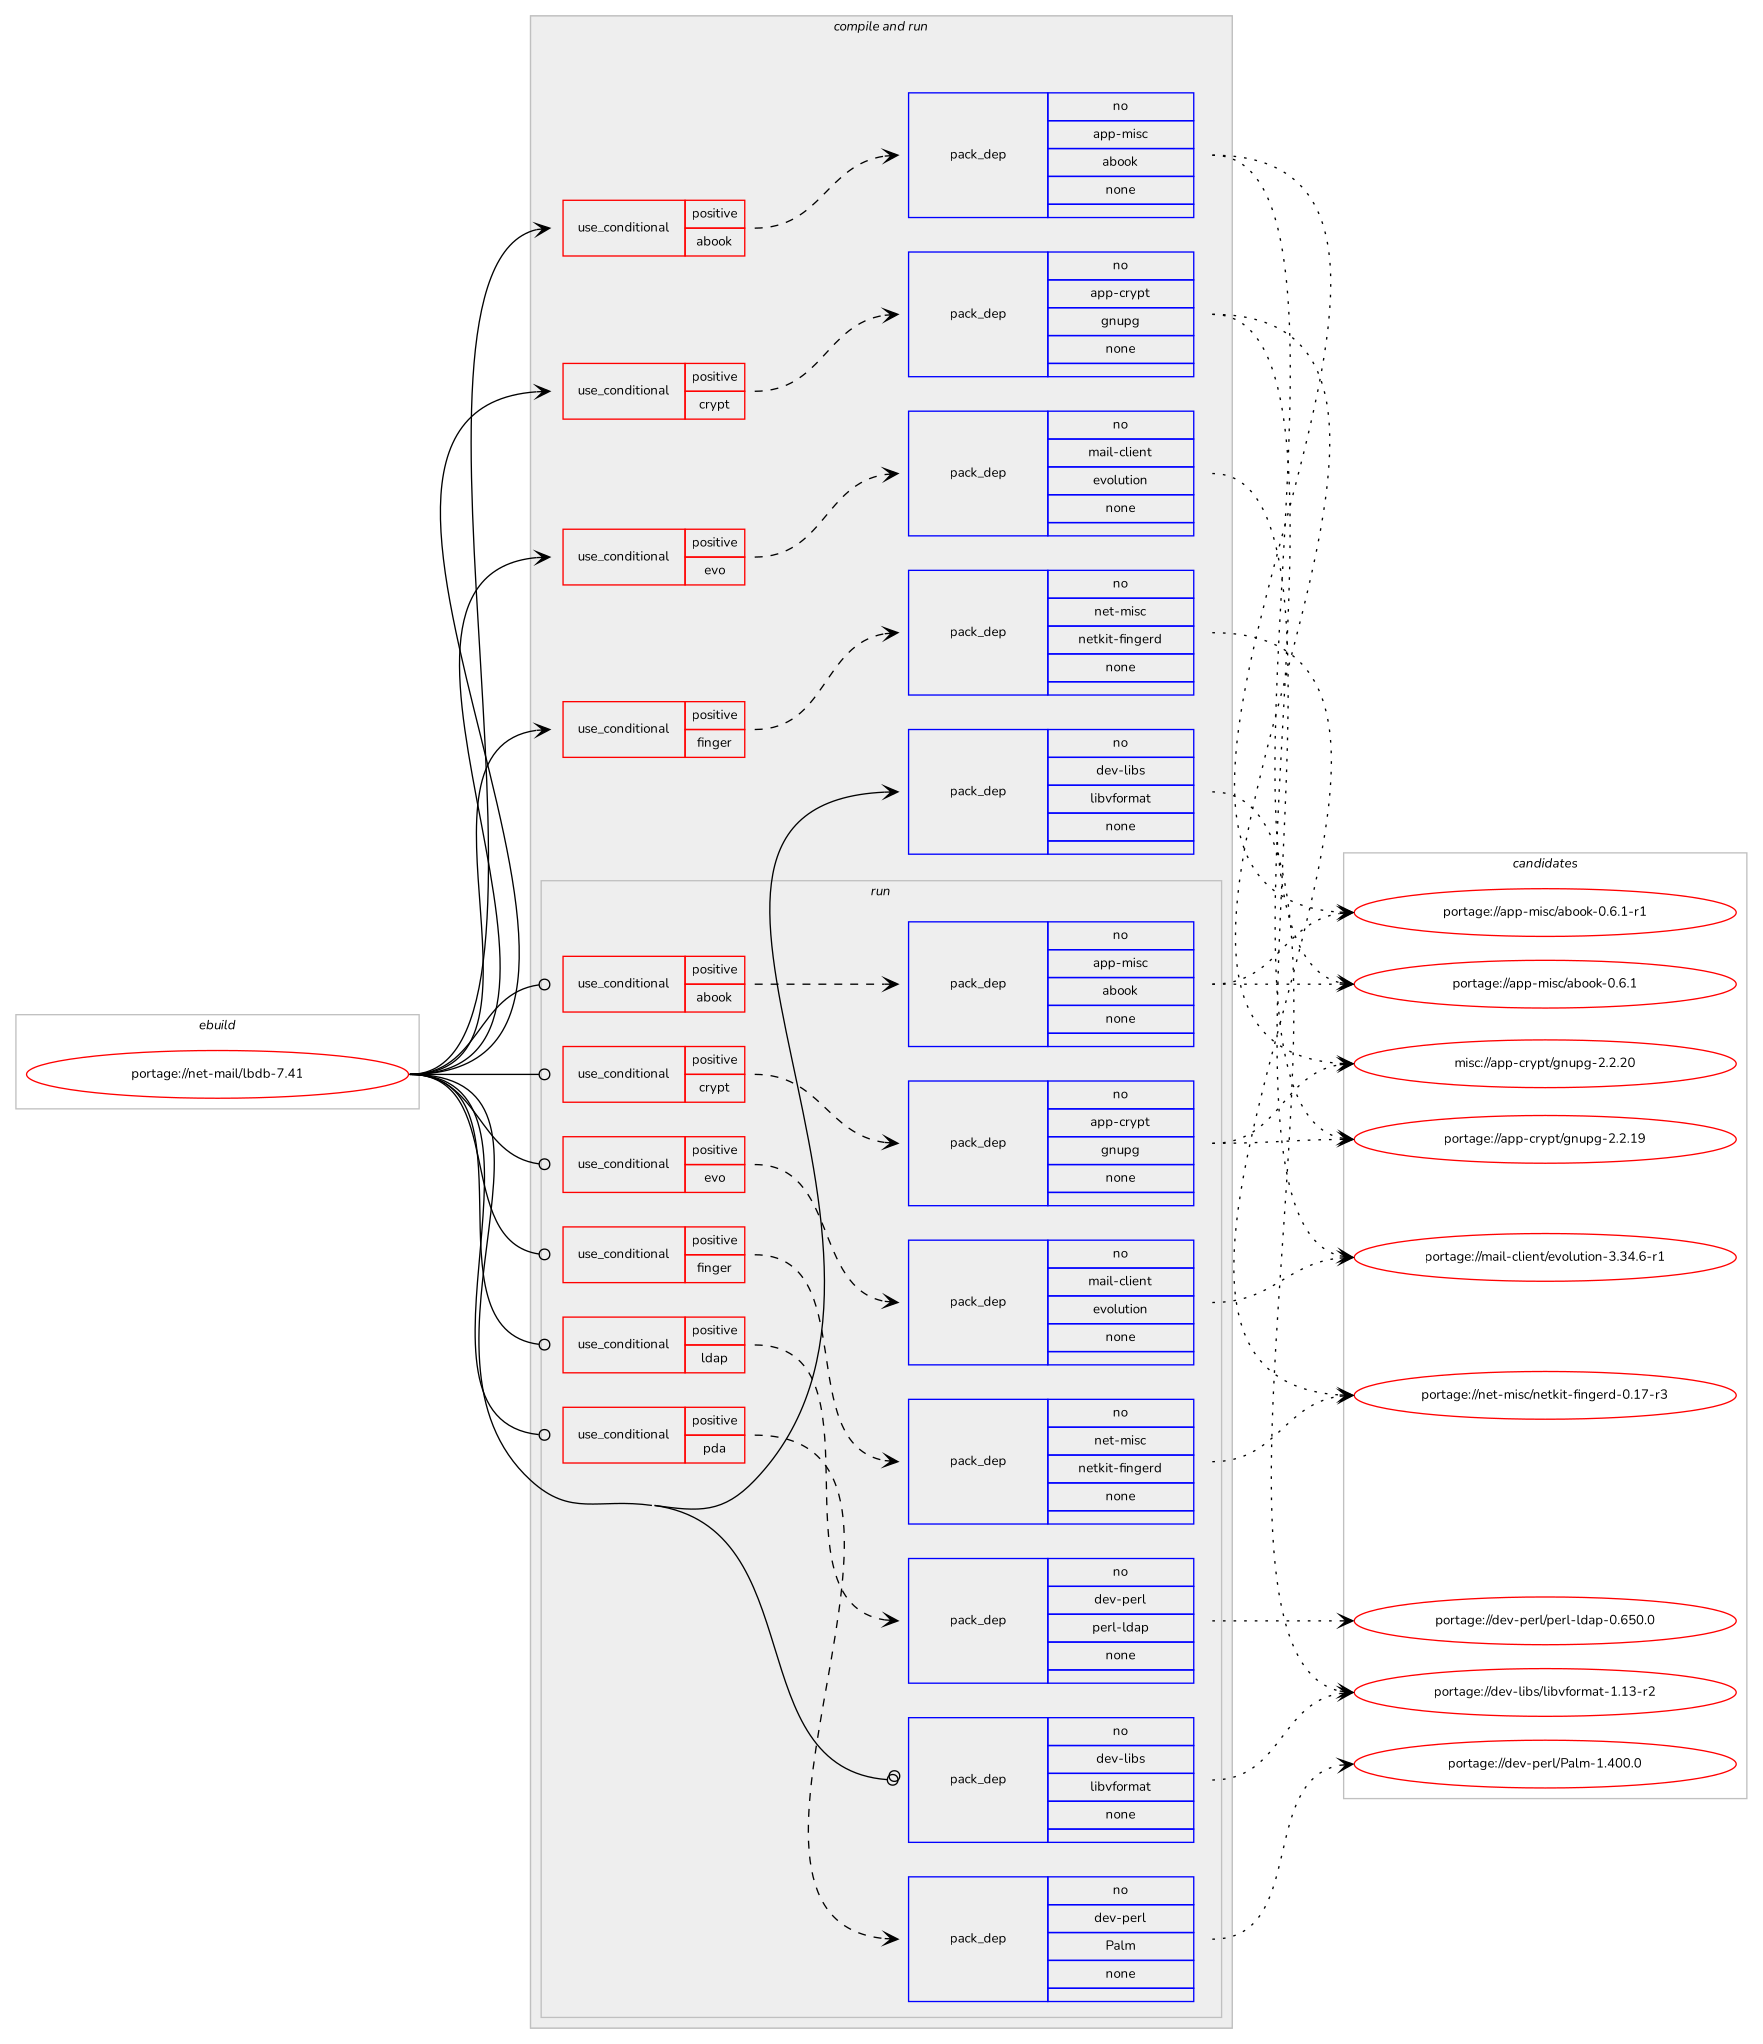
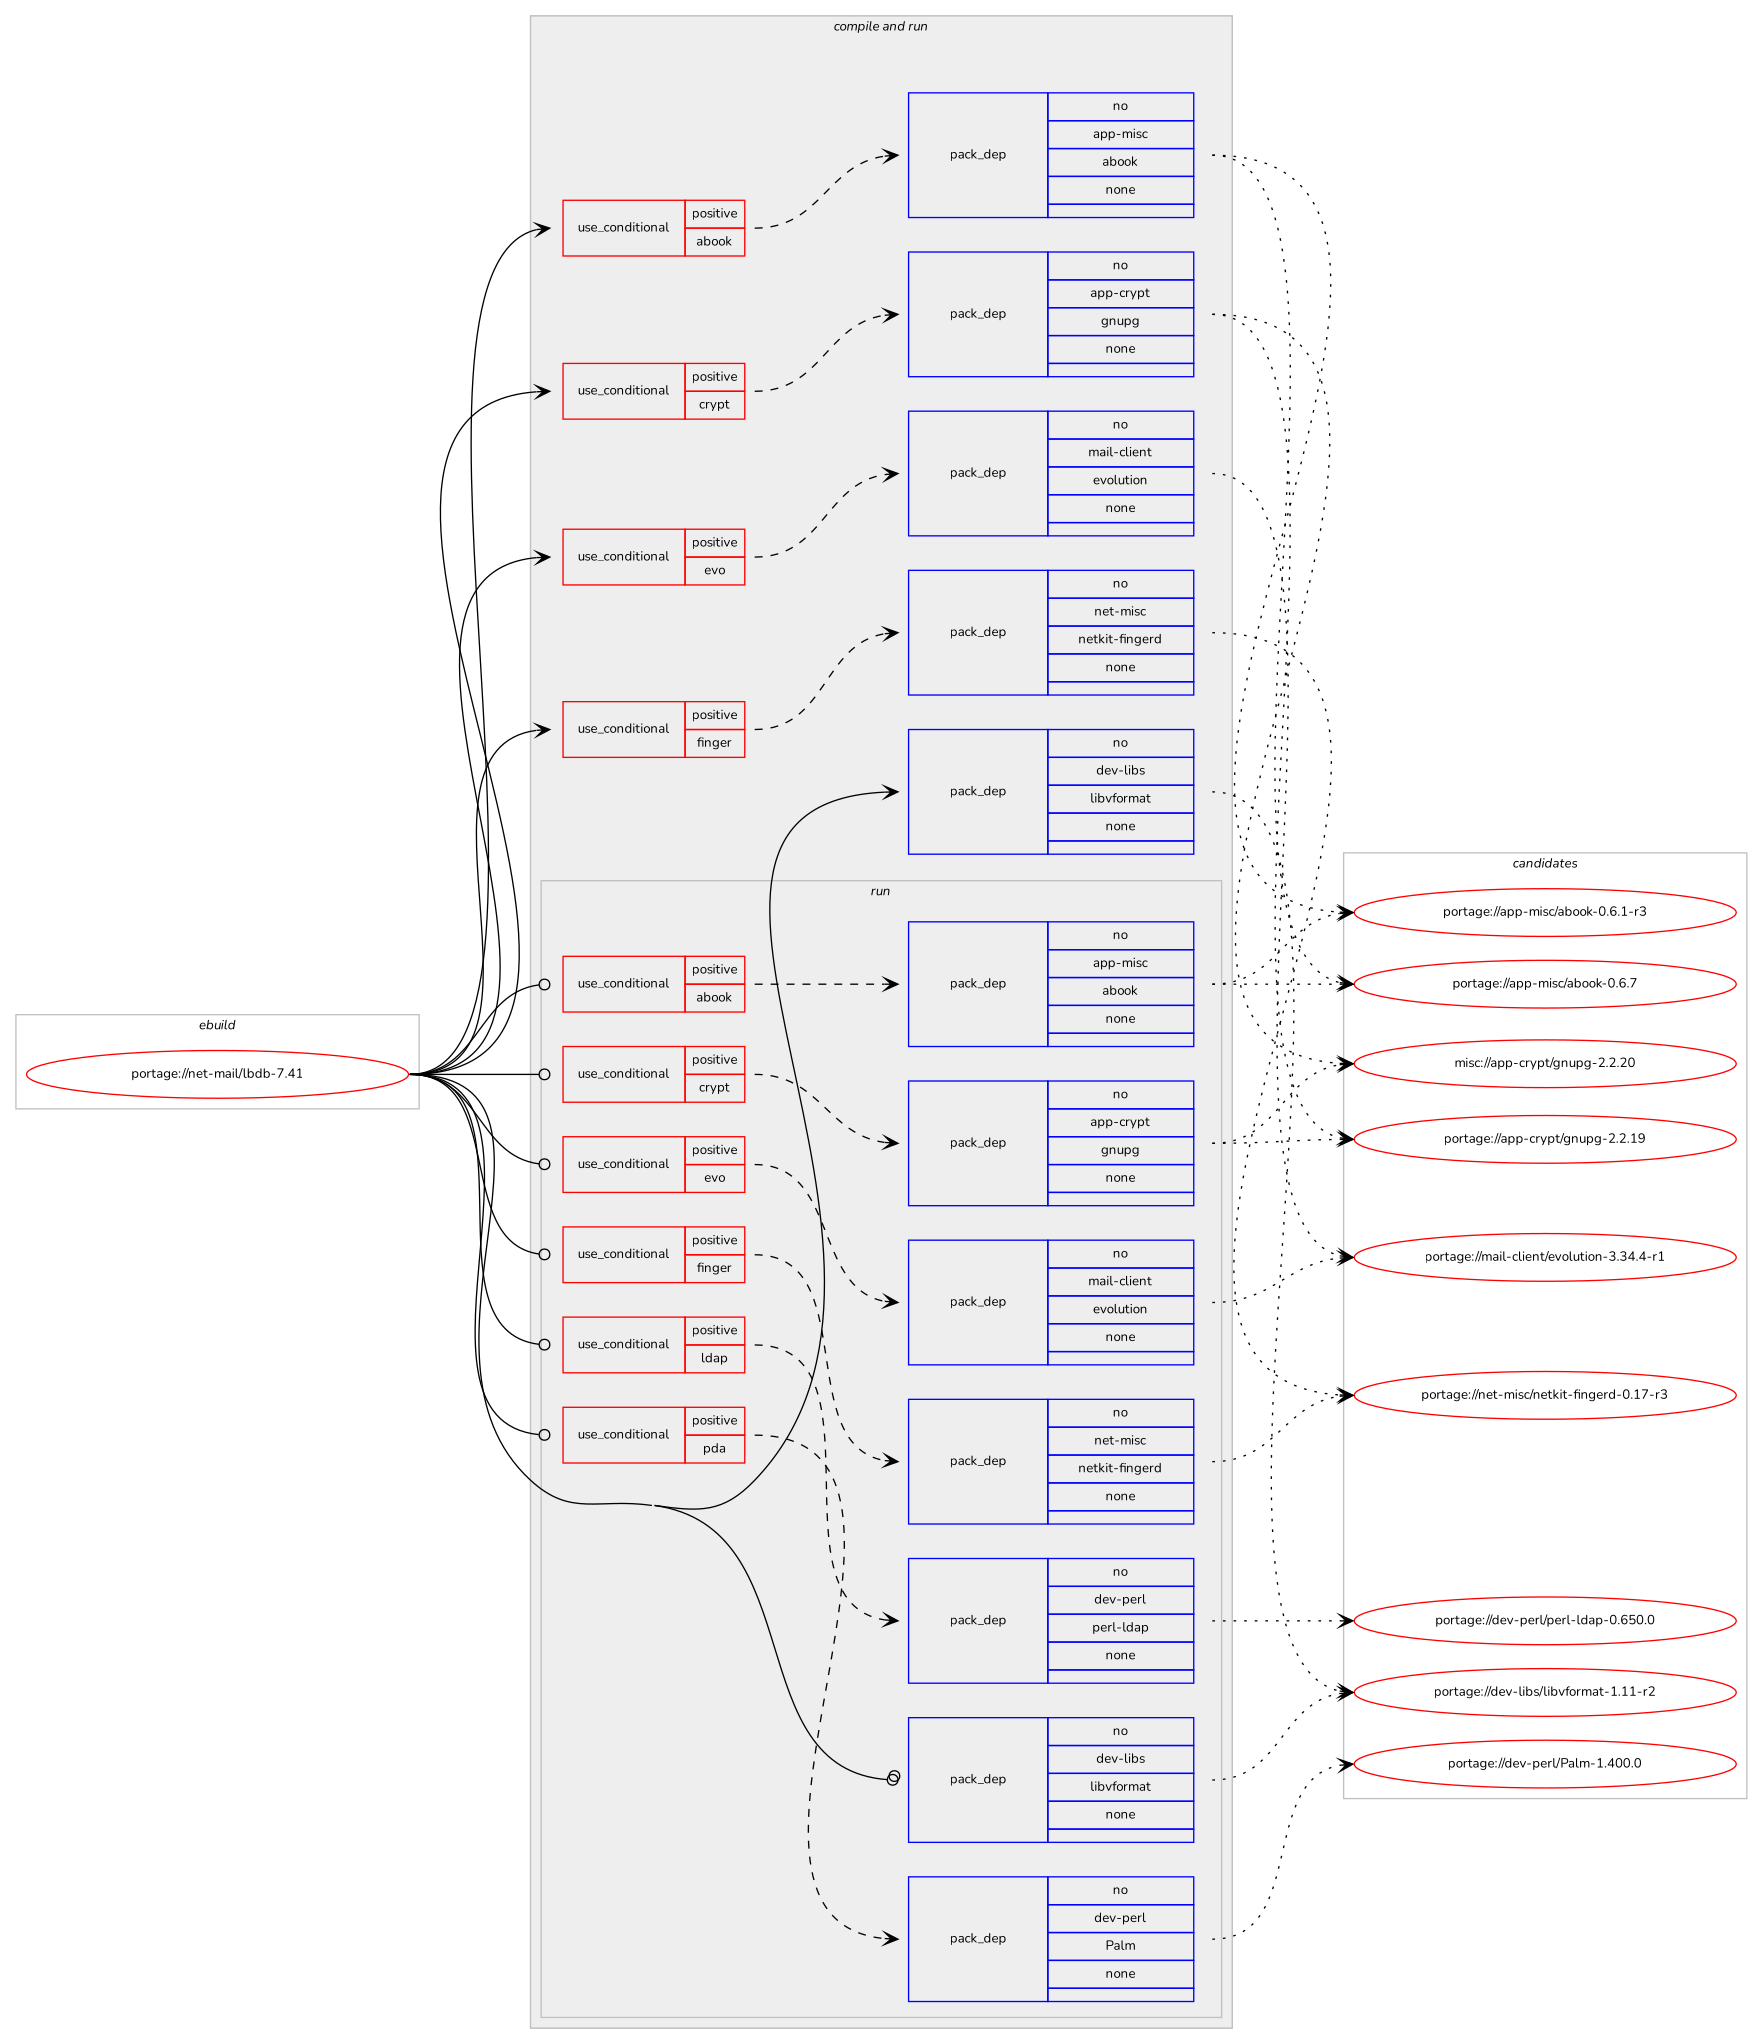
node "portage://app-misc/abook-0.6.1-r1": label "portage://app-misc/abook-0.6.1-r1" -> "portage://app-misc/abook-0.6.1-r3"
node "portage://app-misc/abook-0.6.1": label "portage://app-misc/abook-0.6.1" -> "portage://app-misc/abook-0.6.7"
node "portage://mail-client/evolution-3.34.6-r1": label "portage://mail-client/evolution-3.34.6-r1" -> "portage://mail-client/evolution-3.34.4-r1"
node "portage://dev-libs/libvformat-1.13-r2": label "portage://dev-libs/libvformat-1.13-r2" -> "portage://dev-libs/libvformat-1.11-r2"
